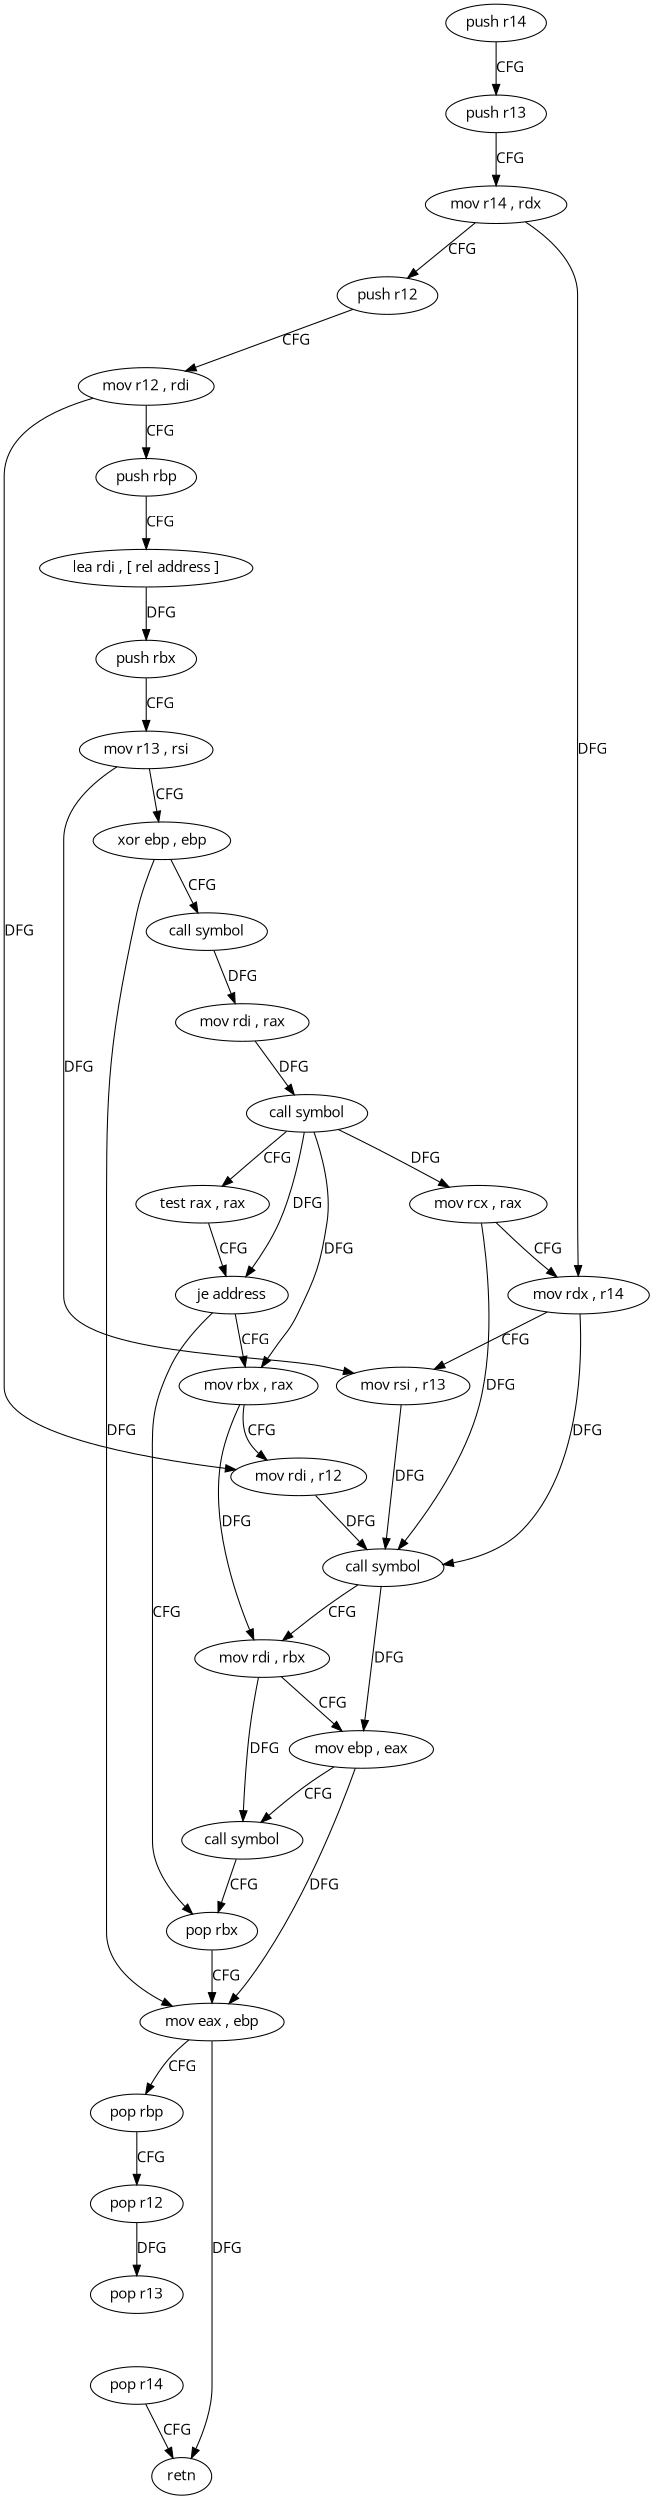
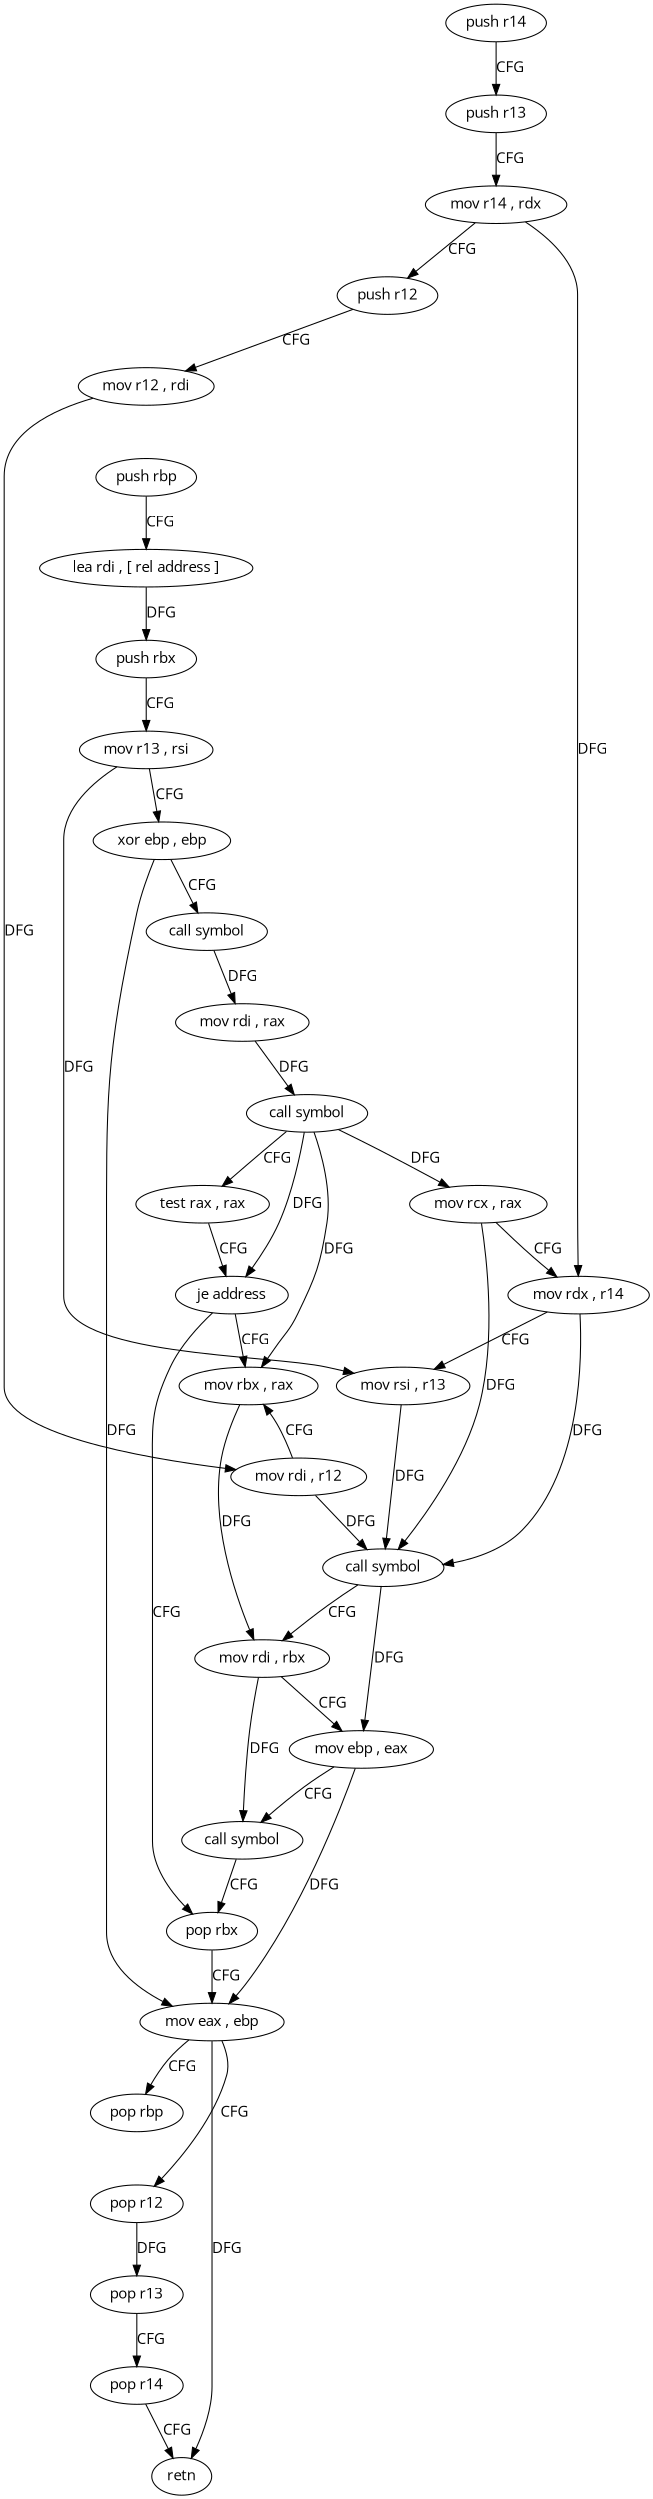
edge "mov r12 , rdi" -> "push rbp": removed, label "CFG"
edge "mov rbx , rax" -> "mov rdi , r12": reversed
edge "pop rbp" -> "pop r12": now "mov eax , ebp" -> "pop r12"
edge "pop r13" -> "pop r14": added, label "CFG"
